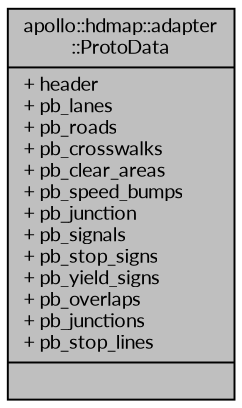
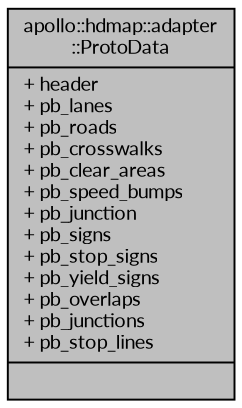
node "apollo::hdmap::adapter": text "+ pb_signals" -> "+ pb_signs"
